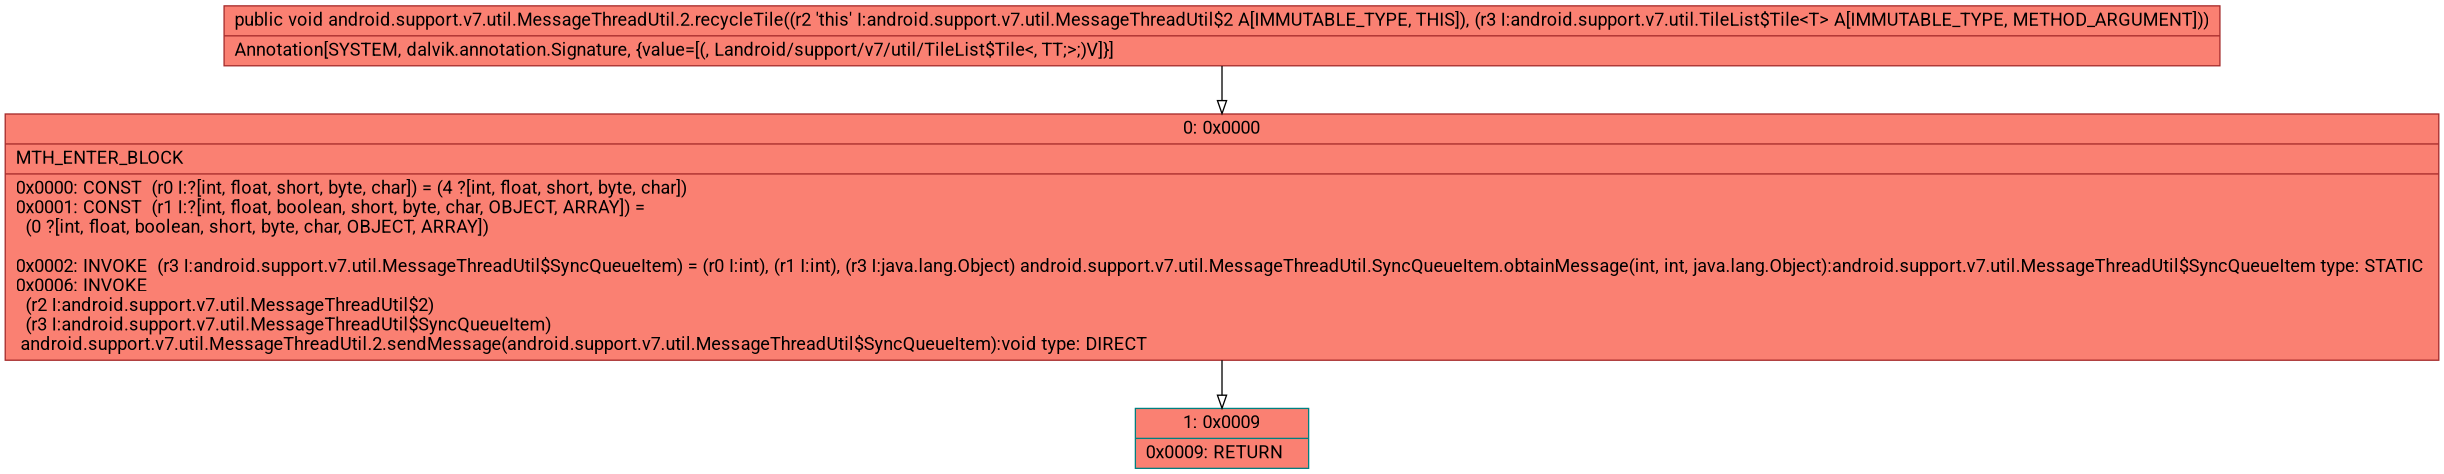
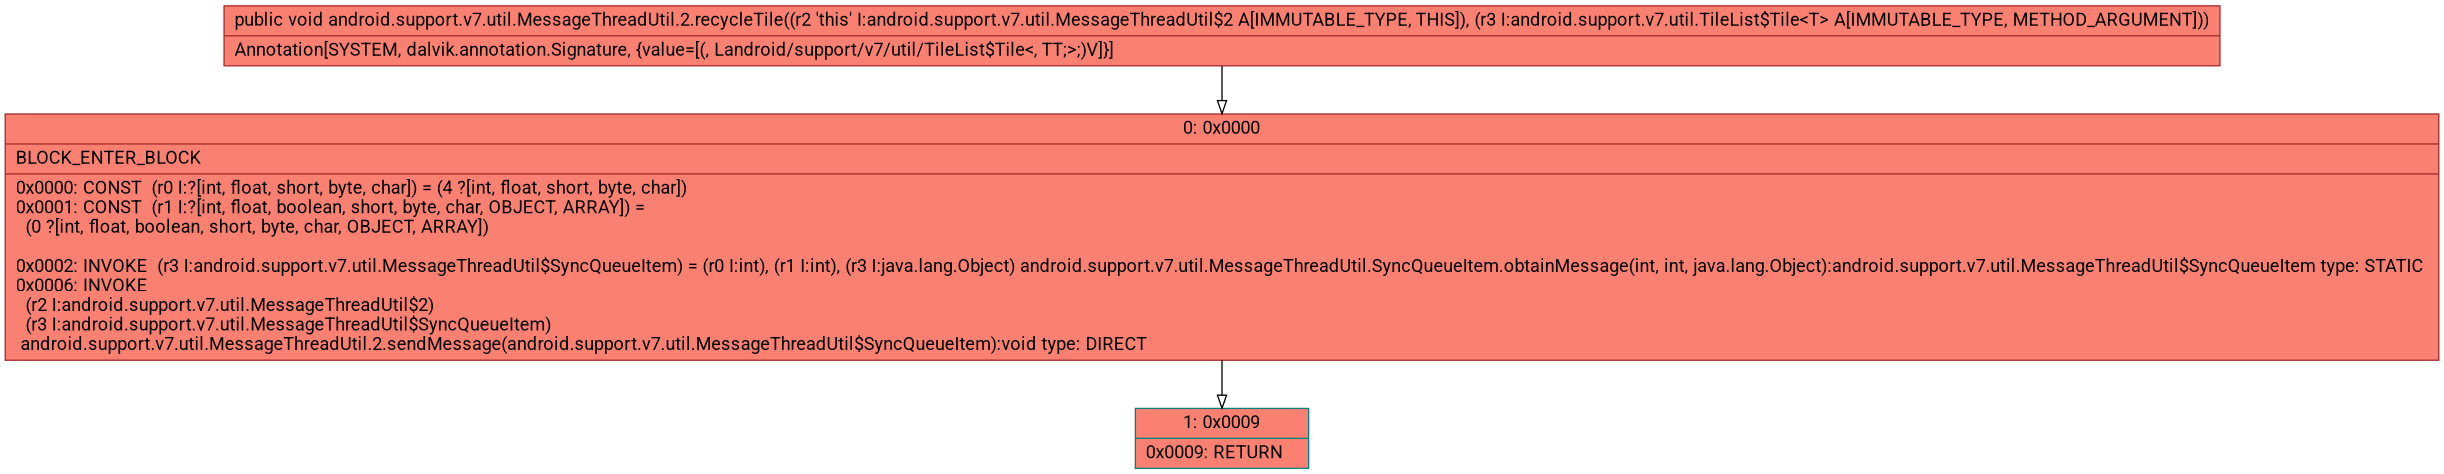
node "0: 0x0000": text "MTH_ENTER_BLOCK" -> "BLOCK_ENTER_BLOCK"
